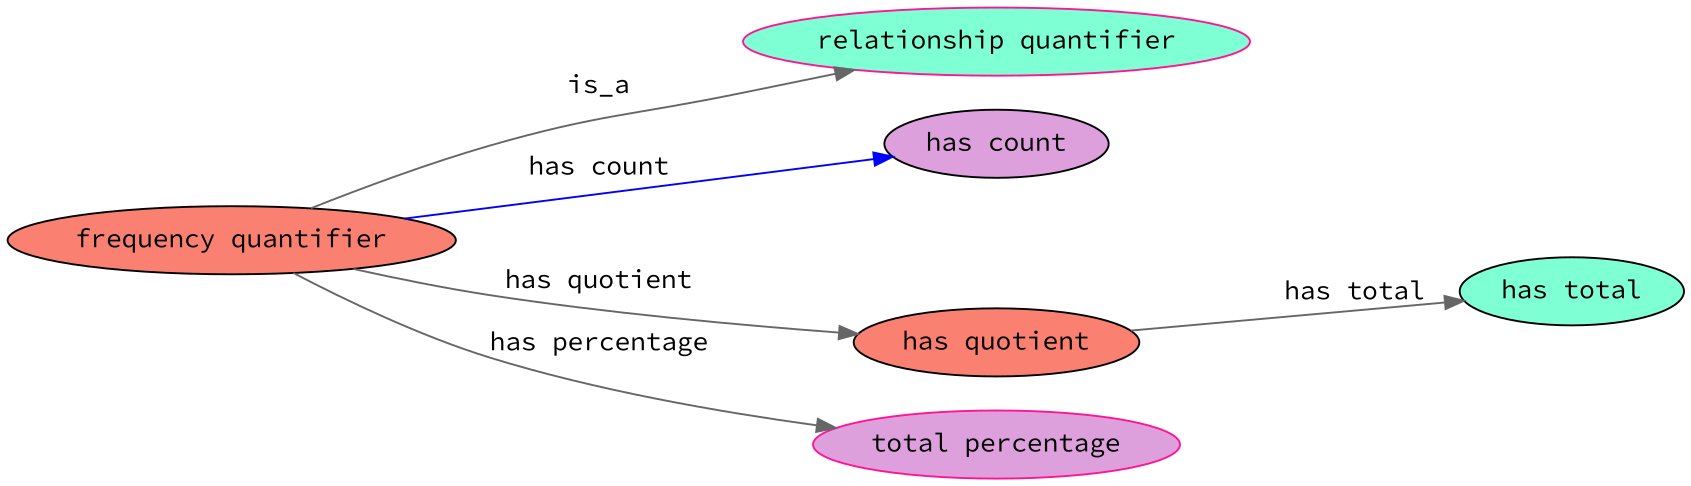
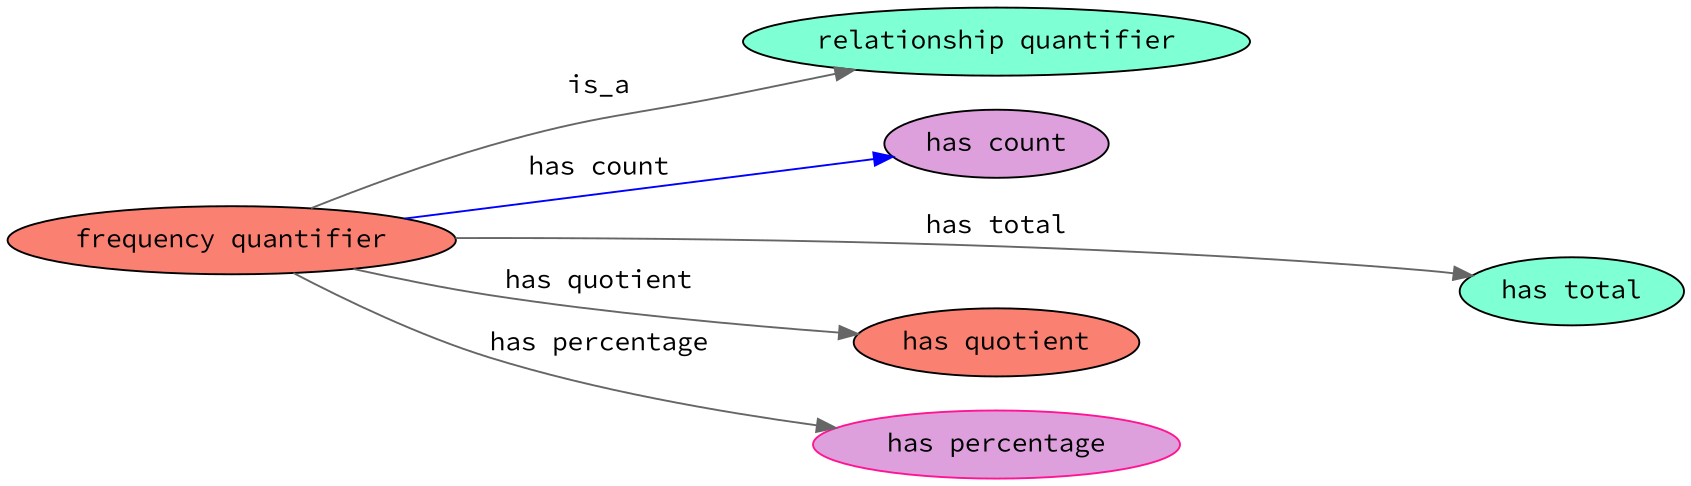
node "relationship quantifier": color deeppink -> black
edge "has quotient" -> "has total": now "frequency quantifier" -> "has total"
node "total percentage": label "total percentage" -> "has percentage"
